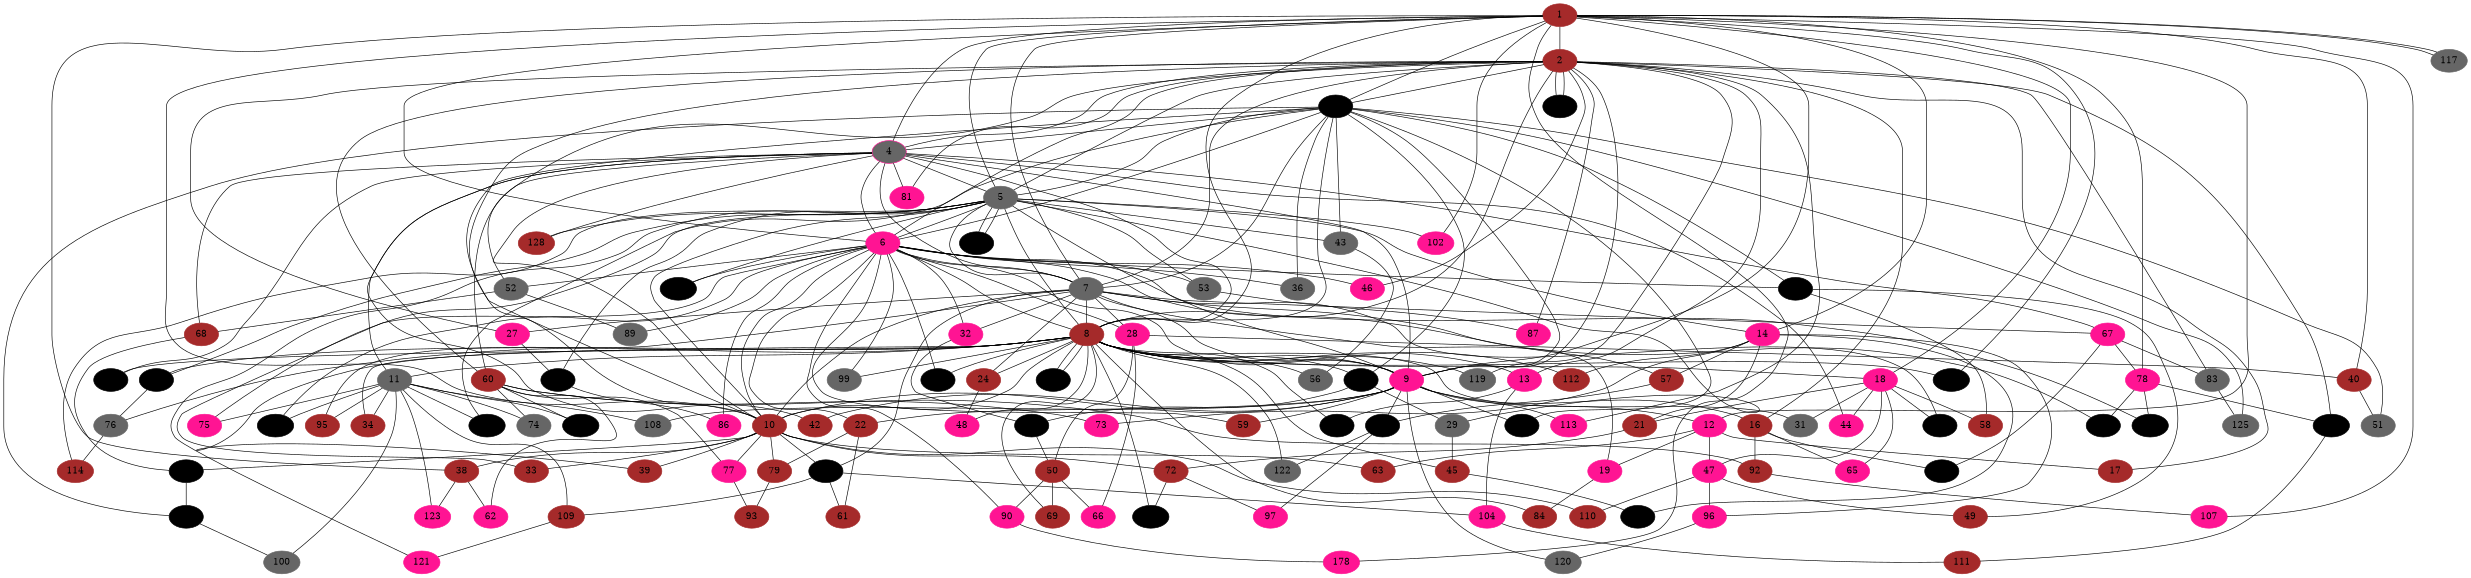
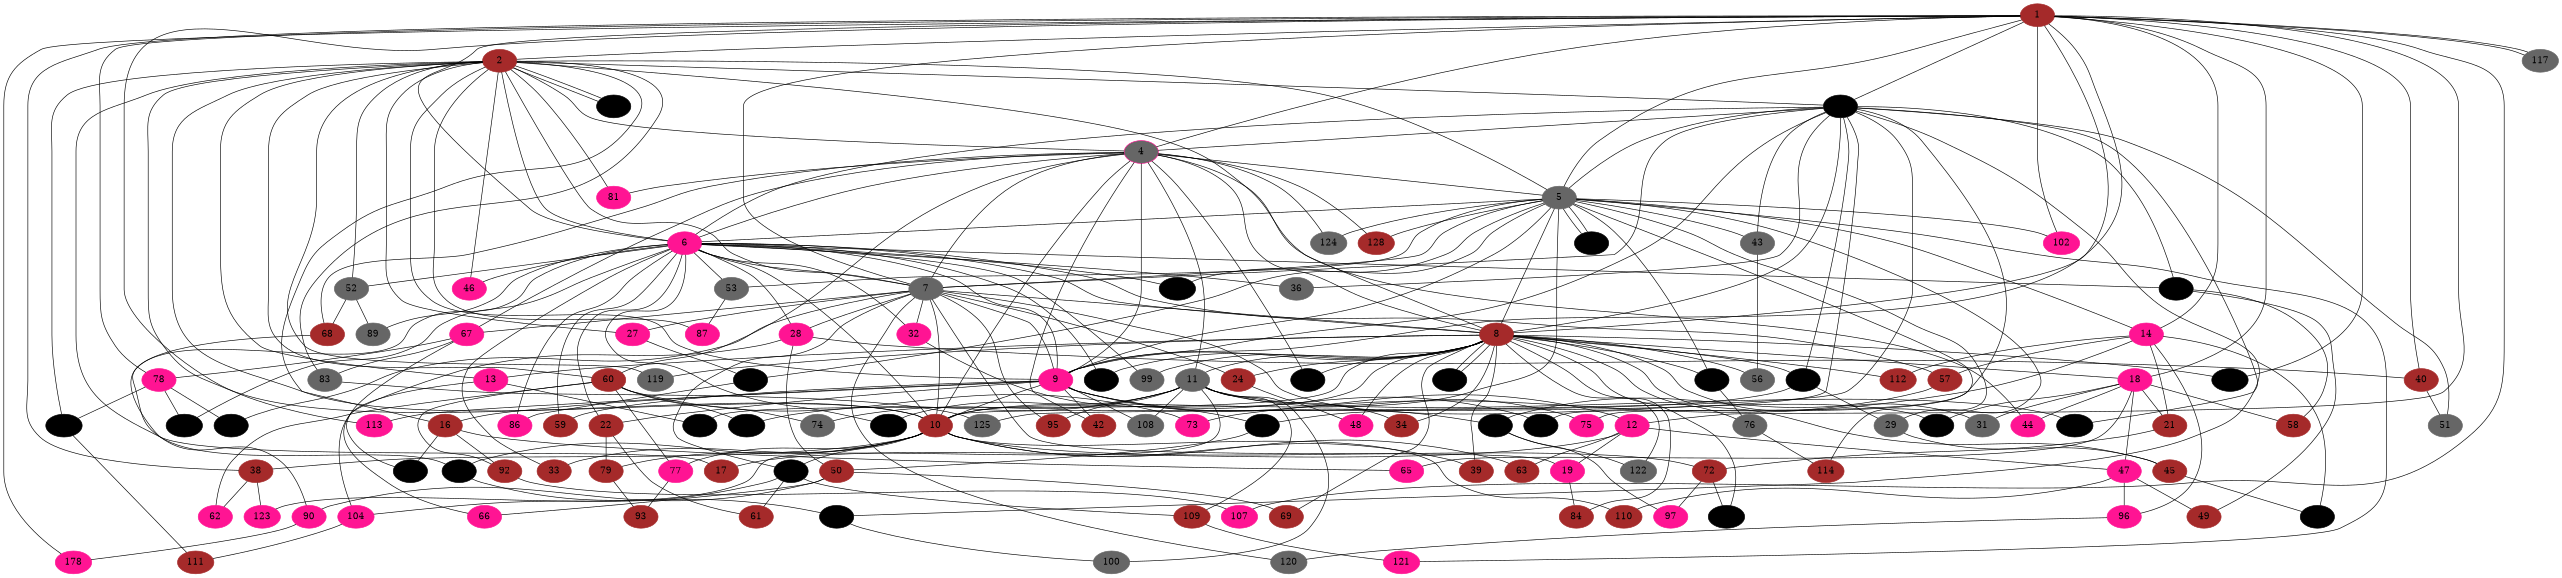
node "124": added
edge "9" -- "120": now "7" -- "120"
